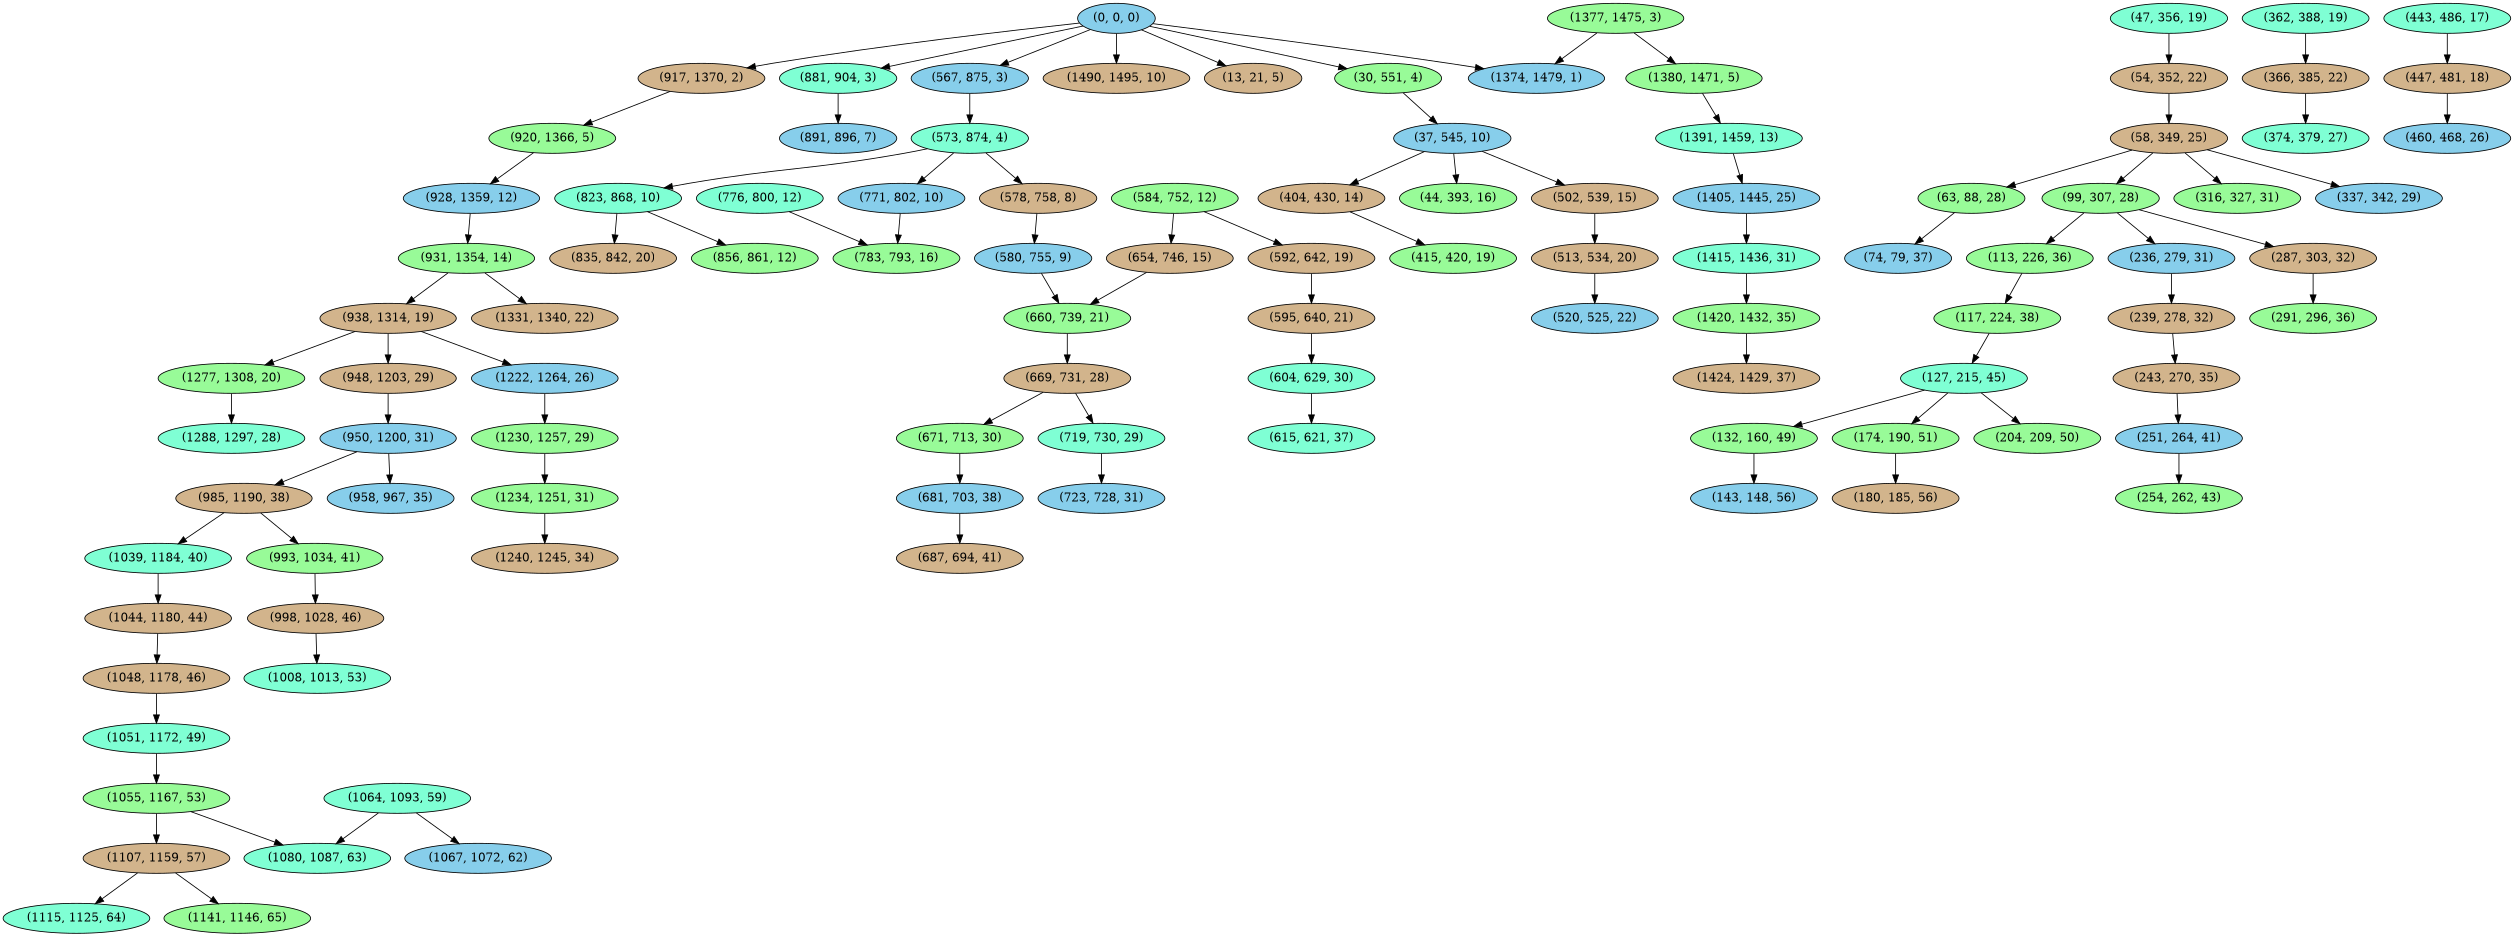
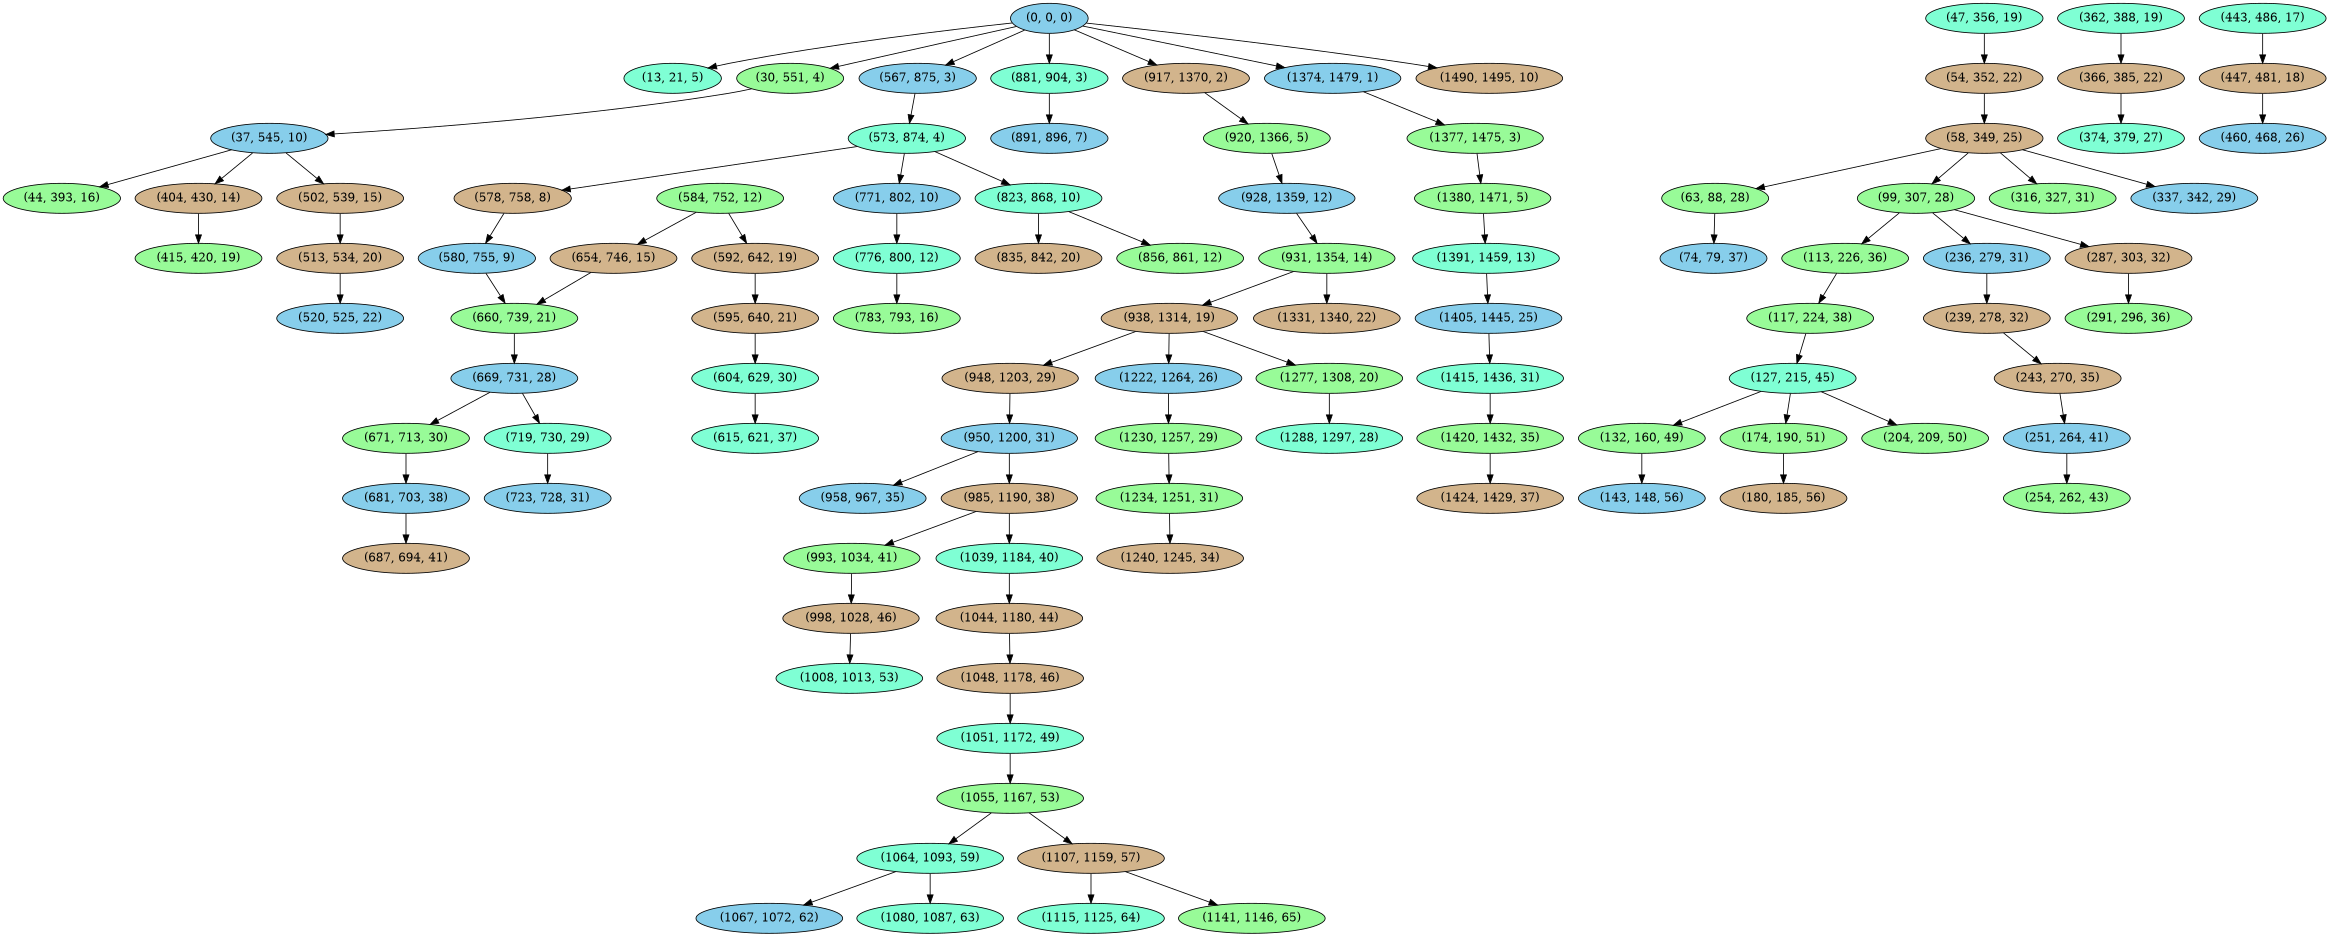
edge "(1377, 1475, 3)" -> "(1374, 1479, 1)": reversed
node "(13, 21, 5)": fillcolor tan -> aquamarine
edge "(771, 802, 10)" -> "(783, 793, 16)": now "(771, 802, 10)" -> "(776, 800, 12)"
node "(669, 731, 28)": fillcolor tan -> skyblue
edge "(1055, 1167, 53)" -> "(1080, 1087, 63)": now "(1055, 1167, 53)" -> "(1064, 1093, 59)"
